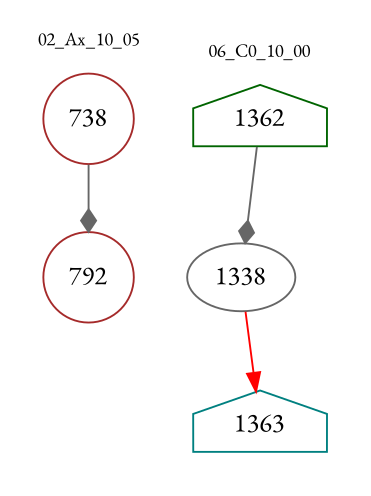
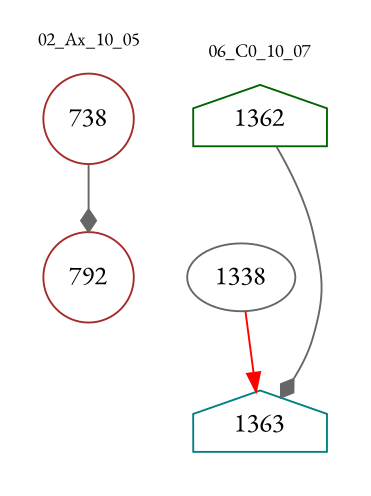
cluster "06_C0_10_00": label "06_C0_10_00" -> "06_C0_10_07"
edge "1362" -> "1338": now "1362" -> "1363"
